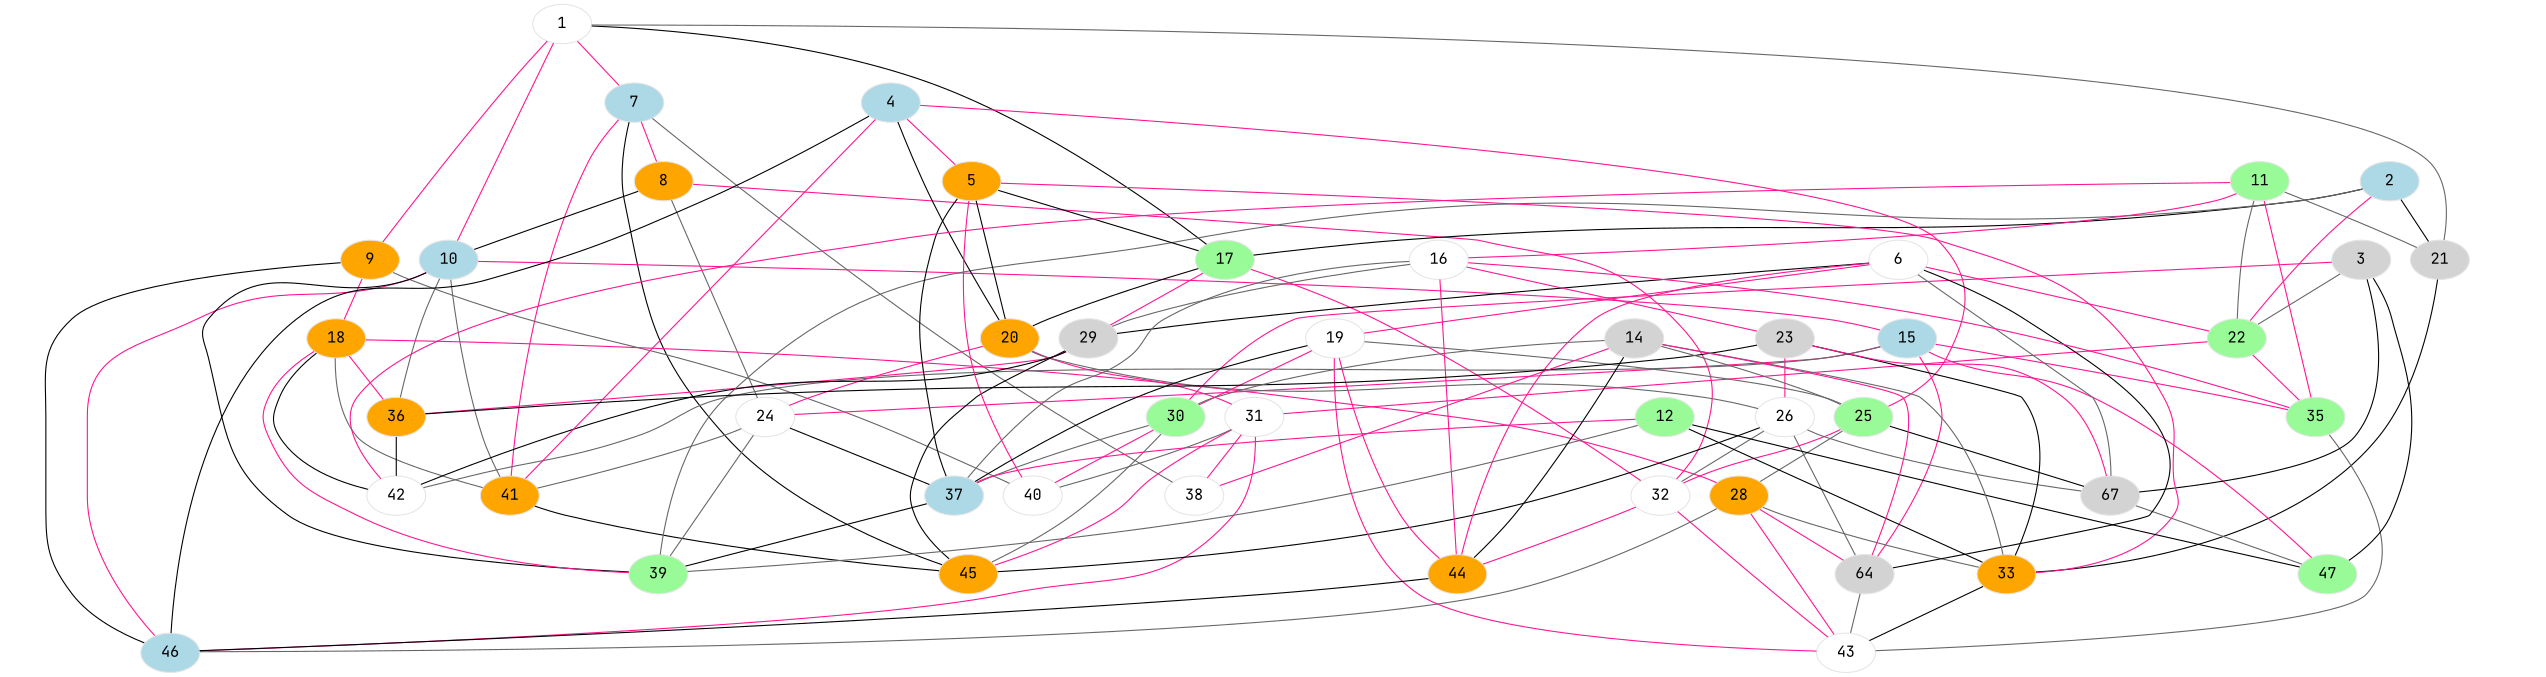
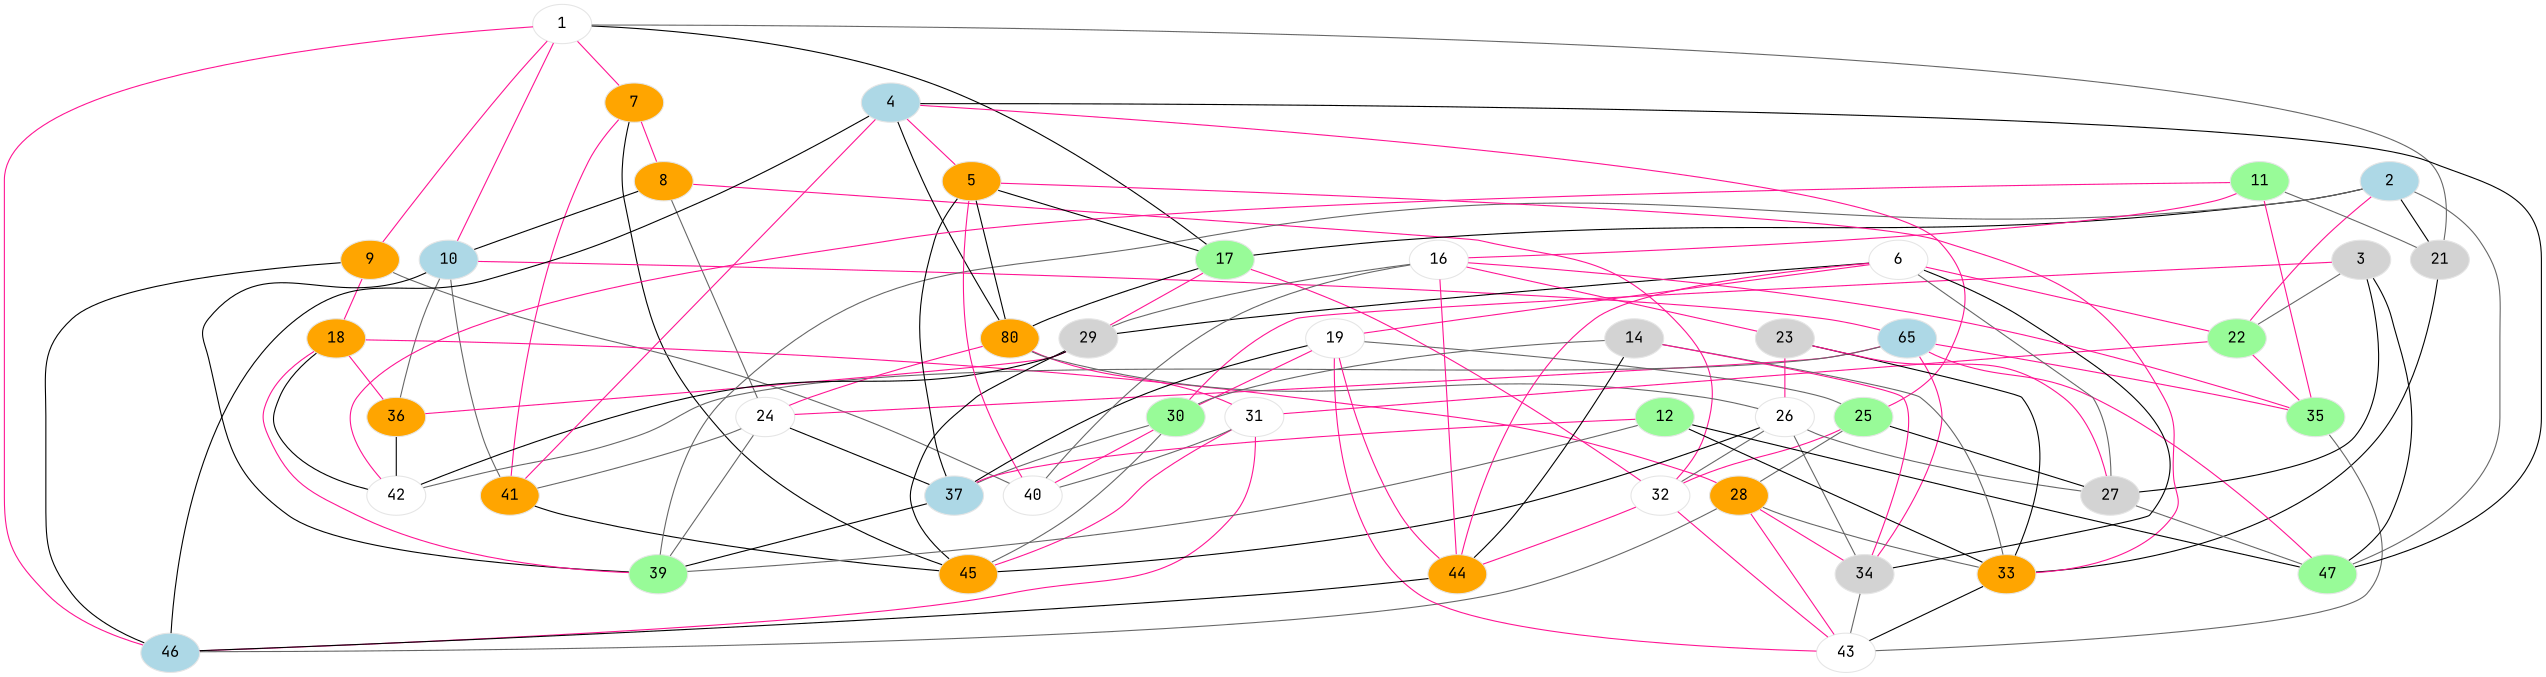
node "7": fillcolor lightblue -> orange
edge "4" -- "47": added
edge "11" -- "22": removed
edge "16" -- "37": now "16" -- "40"
node "20": label "20" -> "80"
node "15": label "15" -> "65"
edge "10" -- "46": now "1" -- "46"
edge "14" -- "25": removed
edge "23" -- "36": removed
edge "2" -- "47": added
edge "18" -- "41": removed
node "38": removed
node "67": label "67" -> "27"
node "64": label "64" -> "34"
